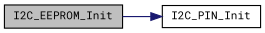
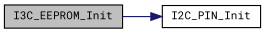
node "I2C_EEPROM_Init": label "I2C_EEPROM_Init" -> "I3C_EEPROM_Init"
